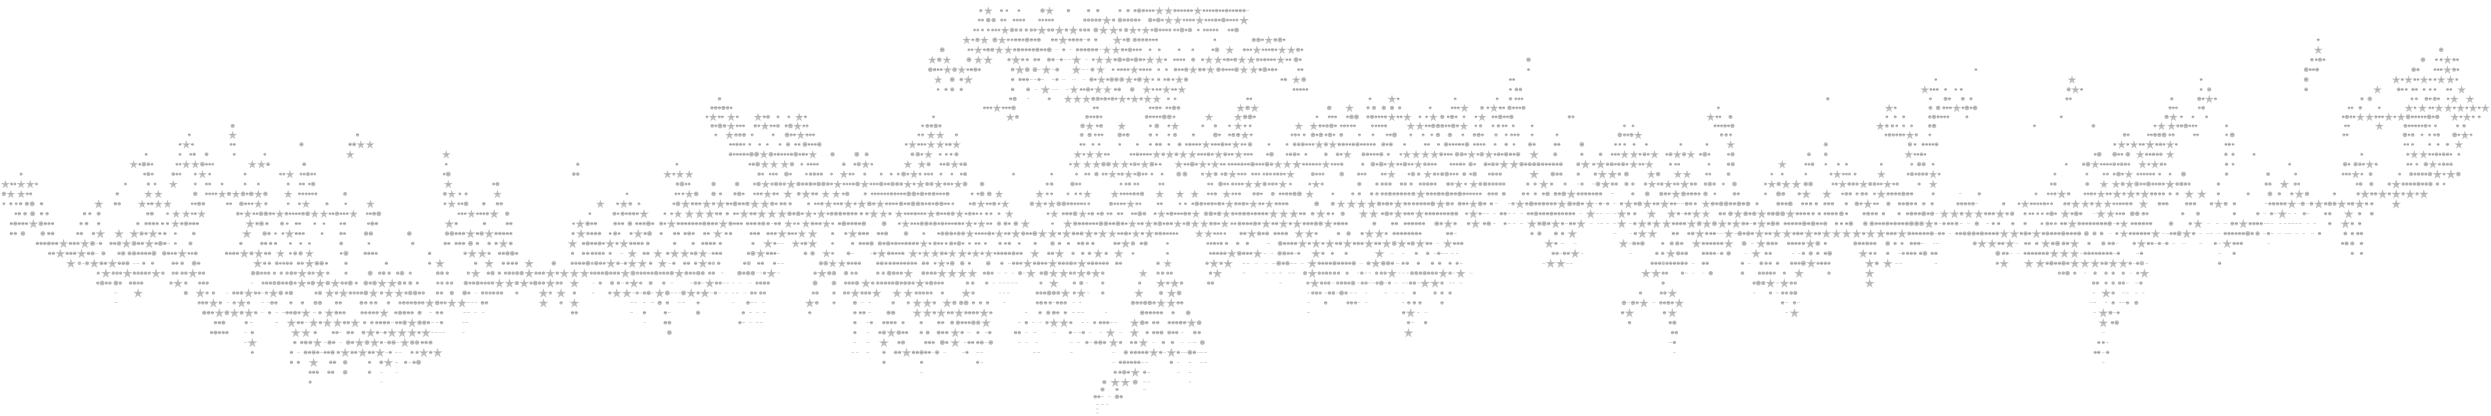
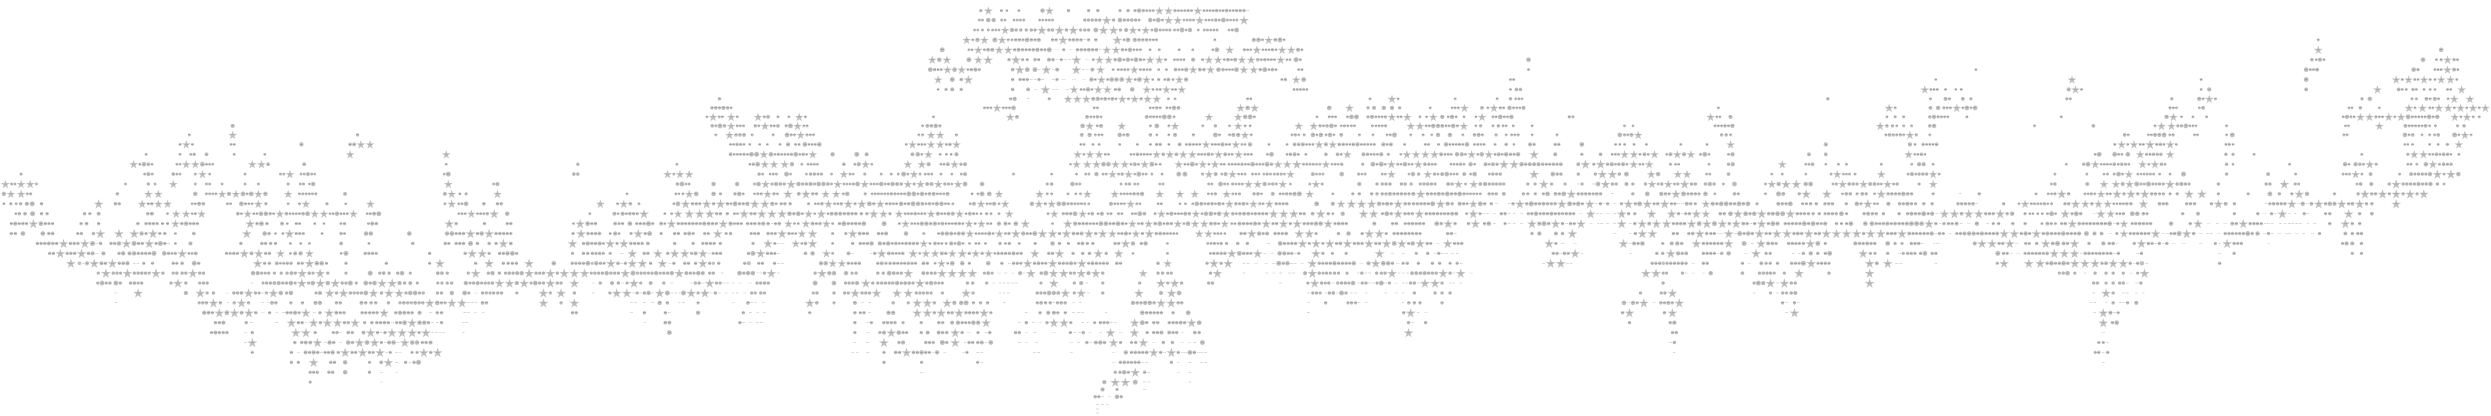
node "M9002": added
